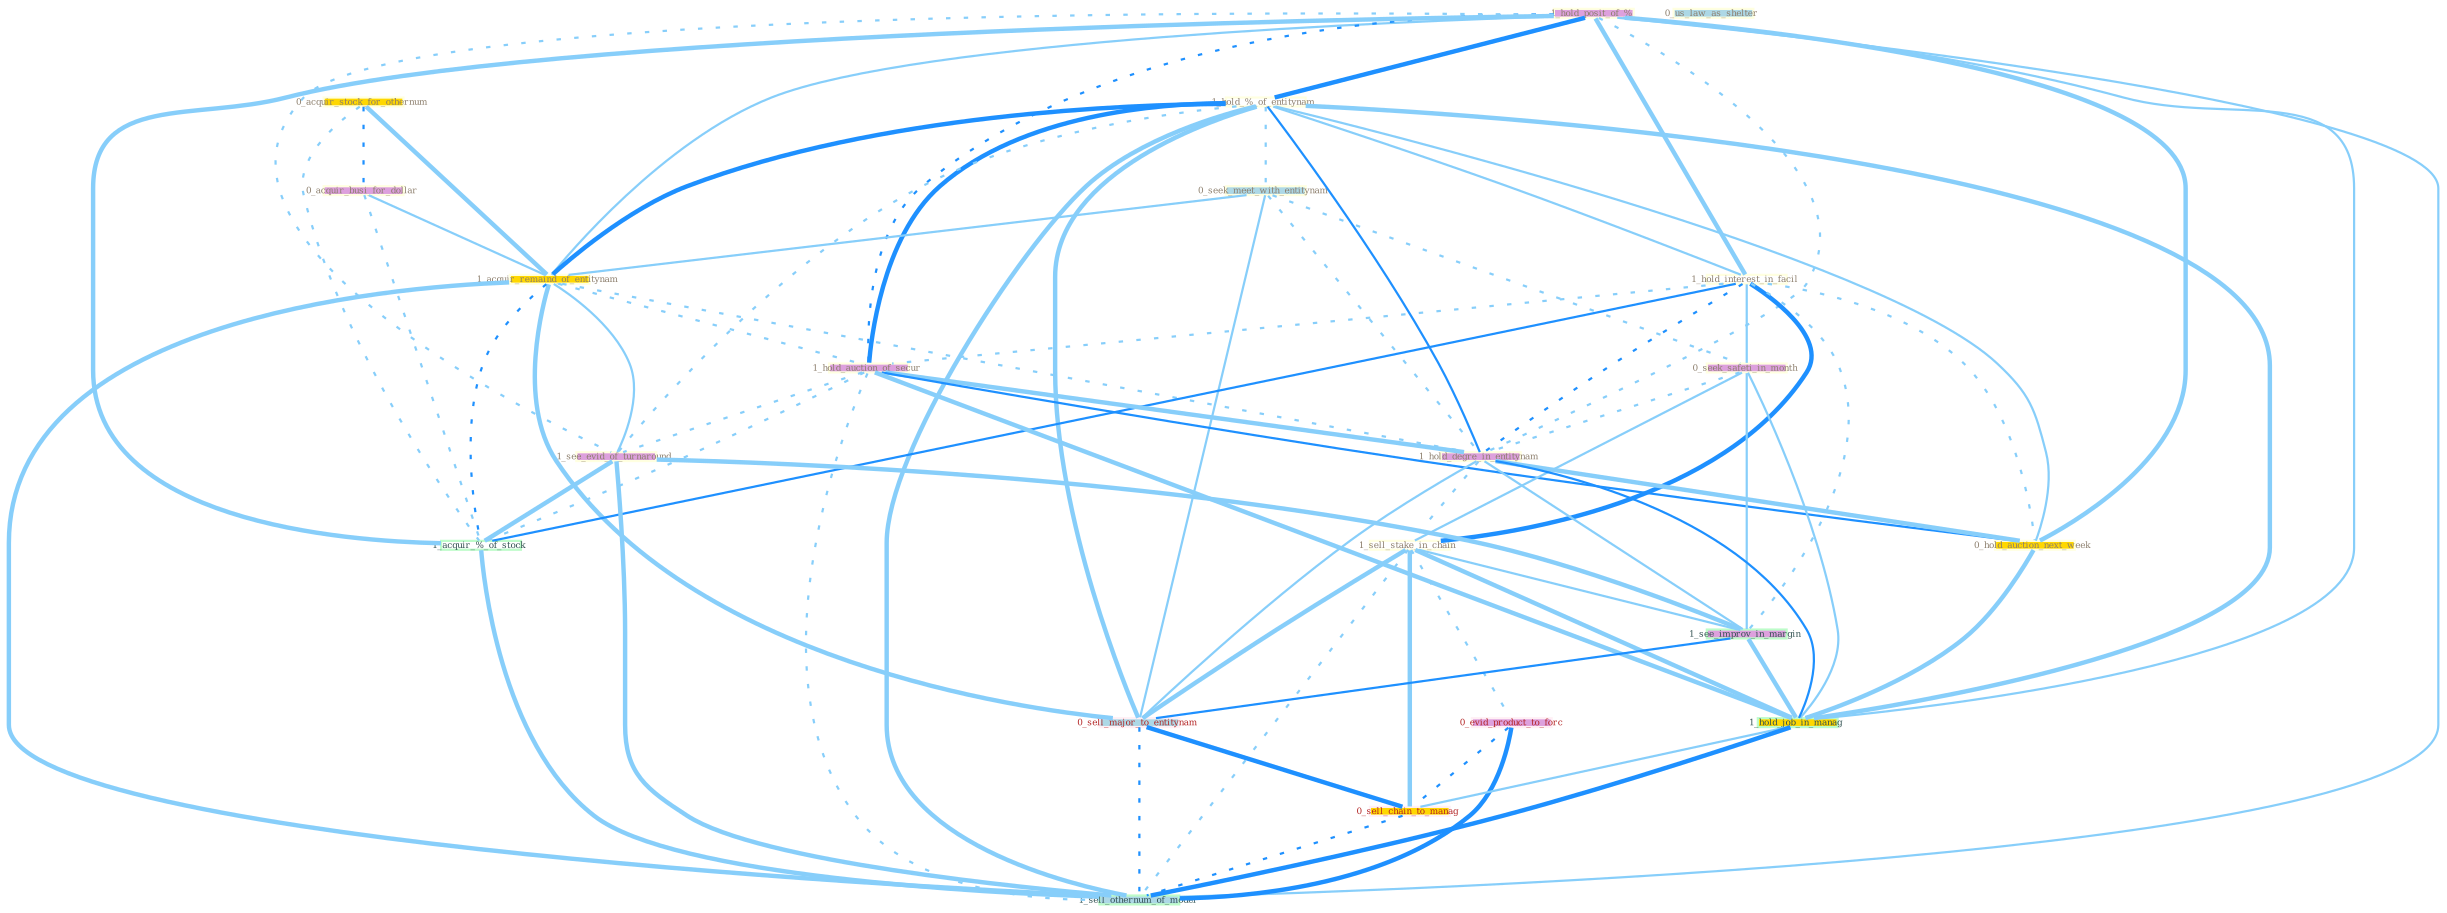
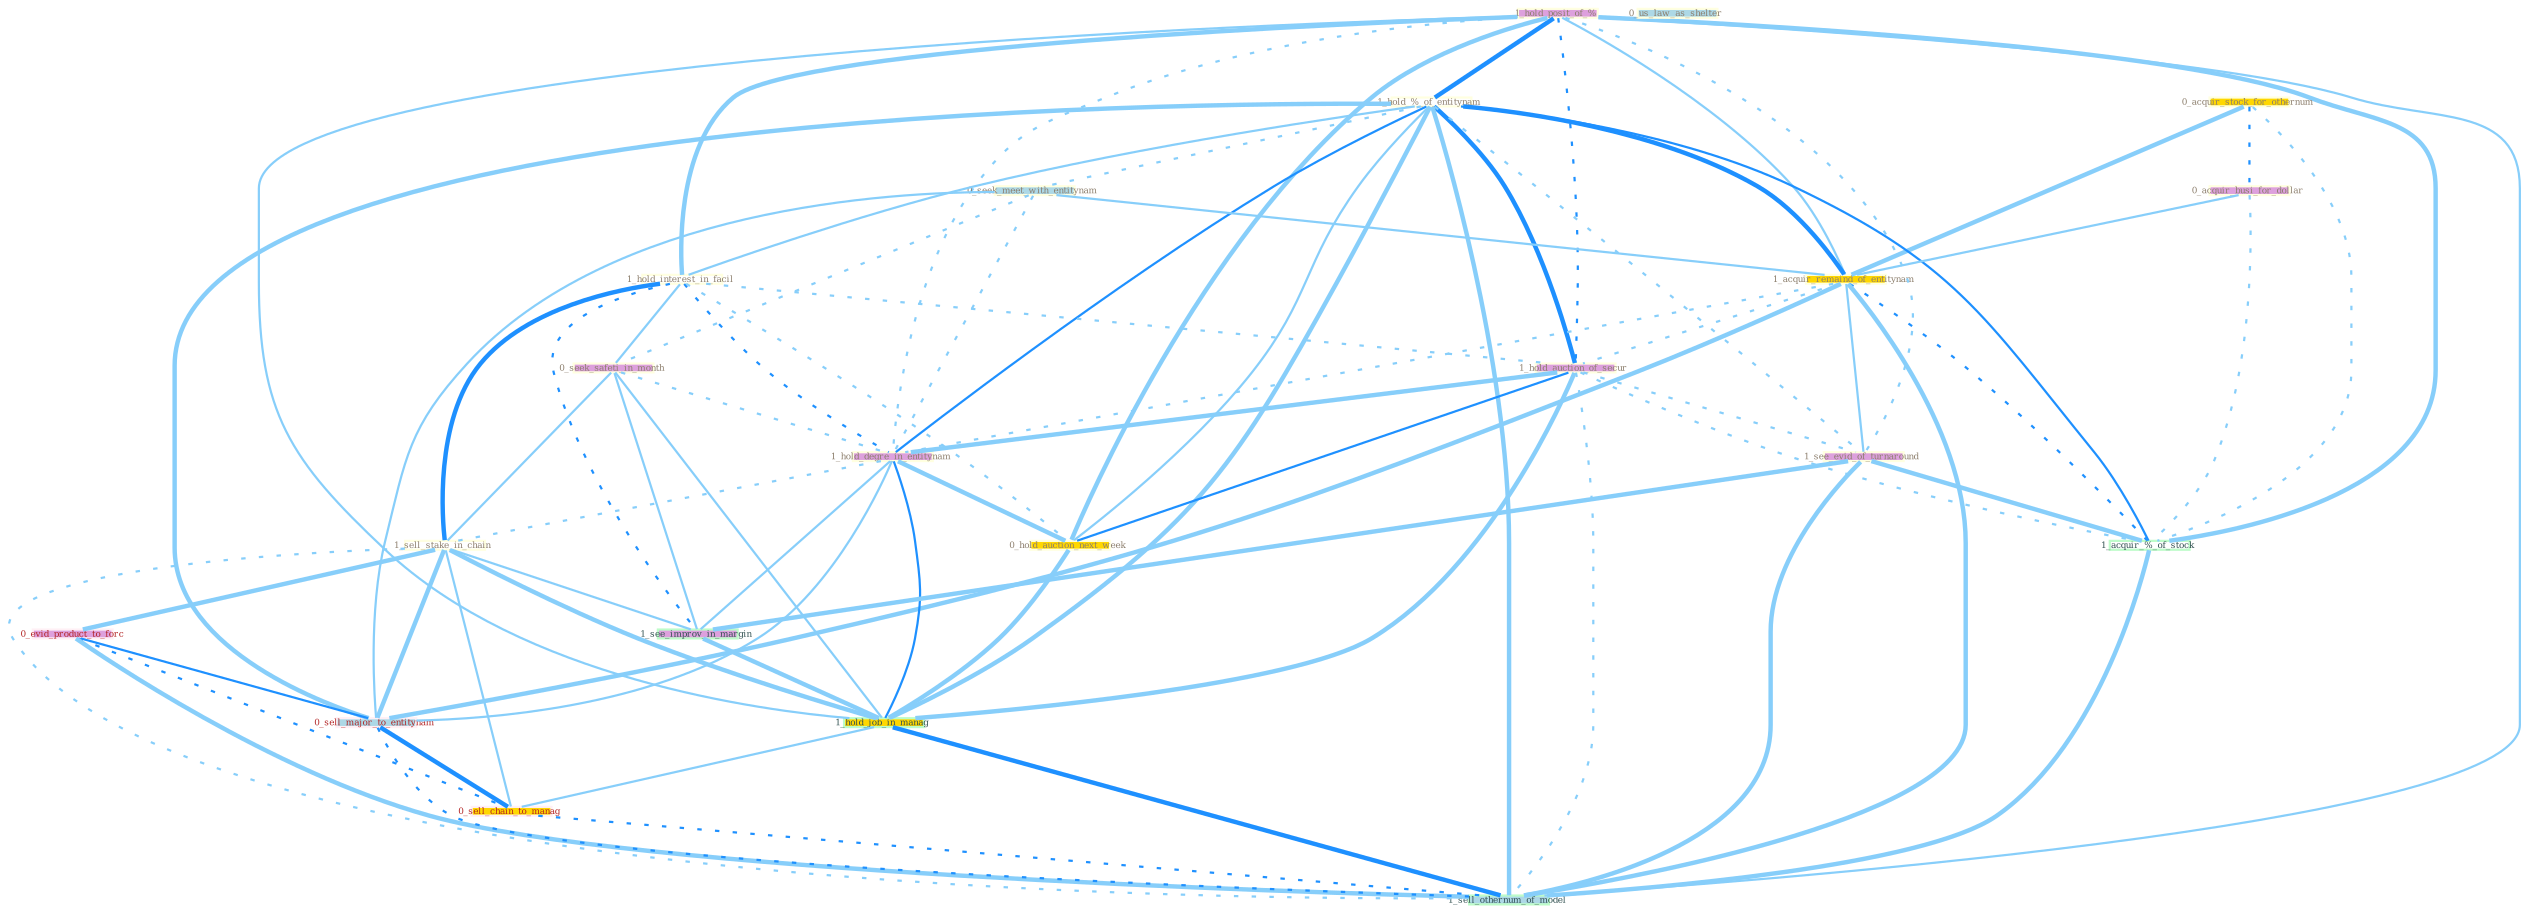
edge "1_hold_interest_in_facil" -- "1_acquir_%_of_stock": now "1_hold_%_of_entitynam" -- "1_acquir_%_of_stock"
edge "1_hold_interest_in_facil" -- "1_see_improv_in_margin": color #87cefa -> #1e90ff
edge "1_sell_stake_in_chain" -- "0_evid_product_to_forc": style dotted -> bold
edge "1_sell_stake_in_chain" -- "0_sell_chain_to_manag": style bold -> solid
edge "1_see_improv_in_margin" -- "0_sell_major_to_entitynam": now "0_evid_product_to_forc" -- "0_sell_major_to_entitynam"
edge "0_evid_product_to_forc" -- "1_sell_othernum_of_model": color #1e90ff -> #87cefa
